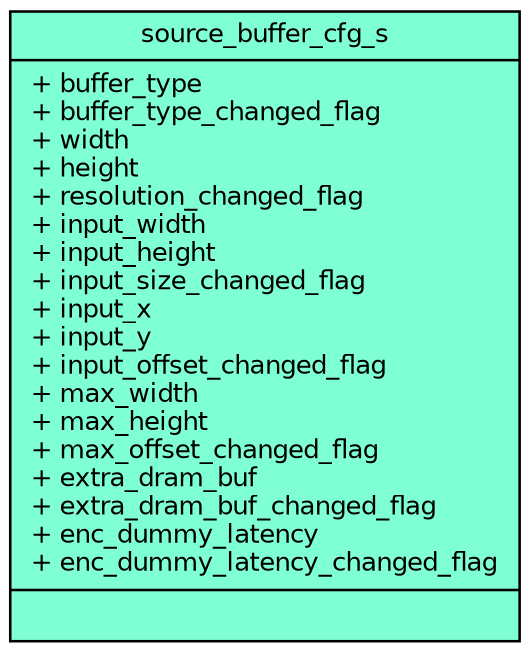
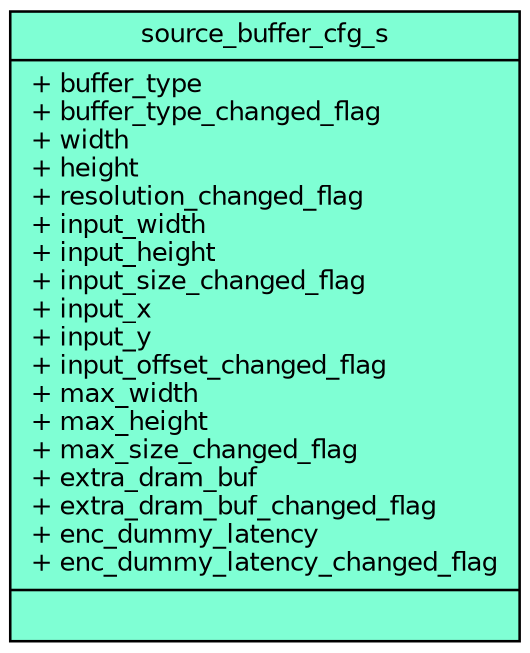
node "source_buffer_cfg_s": text "+ max_offset_changed_flag" -> "+ max_size_changed_flag"
